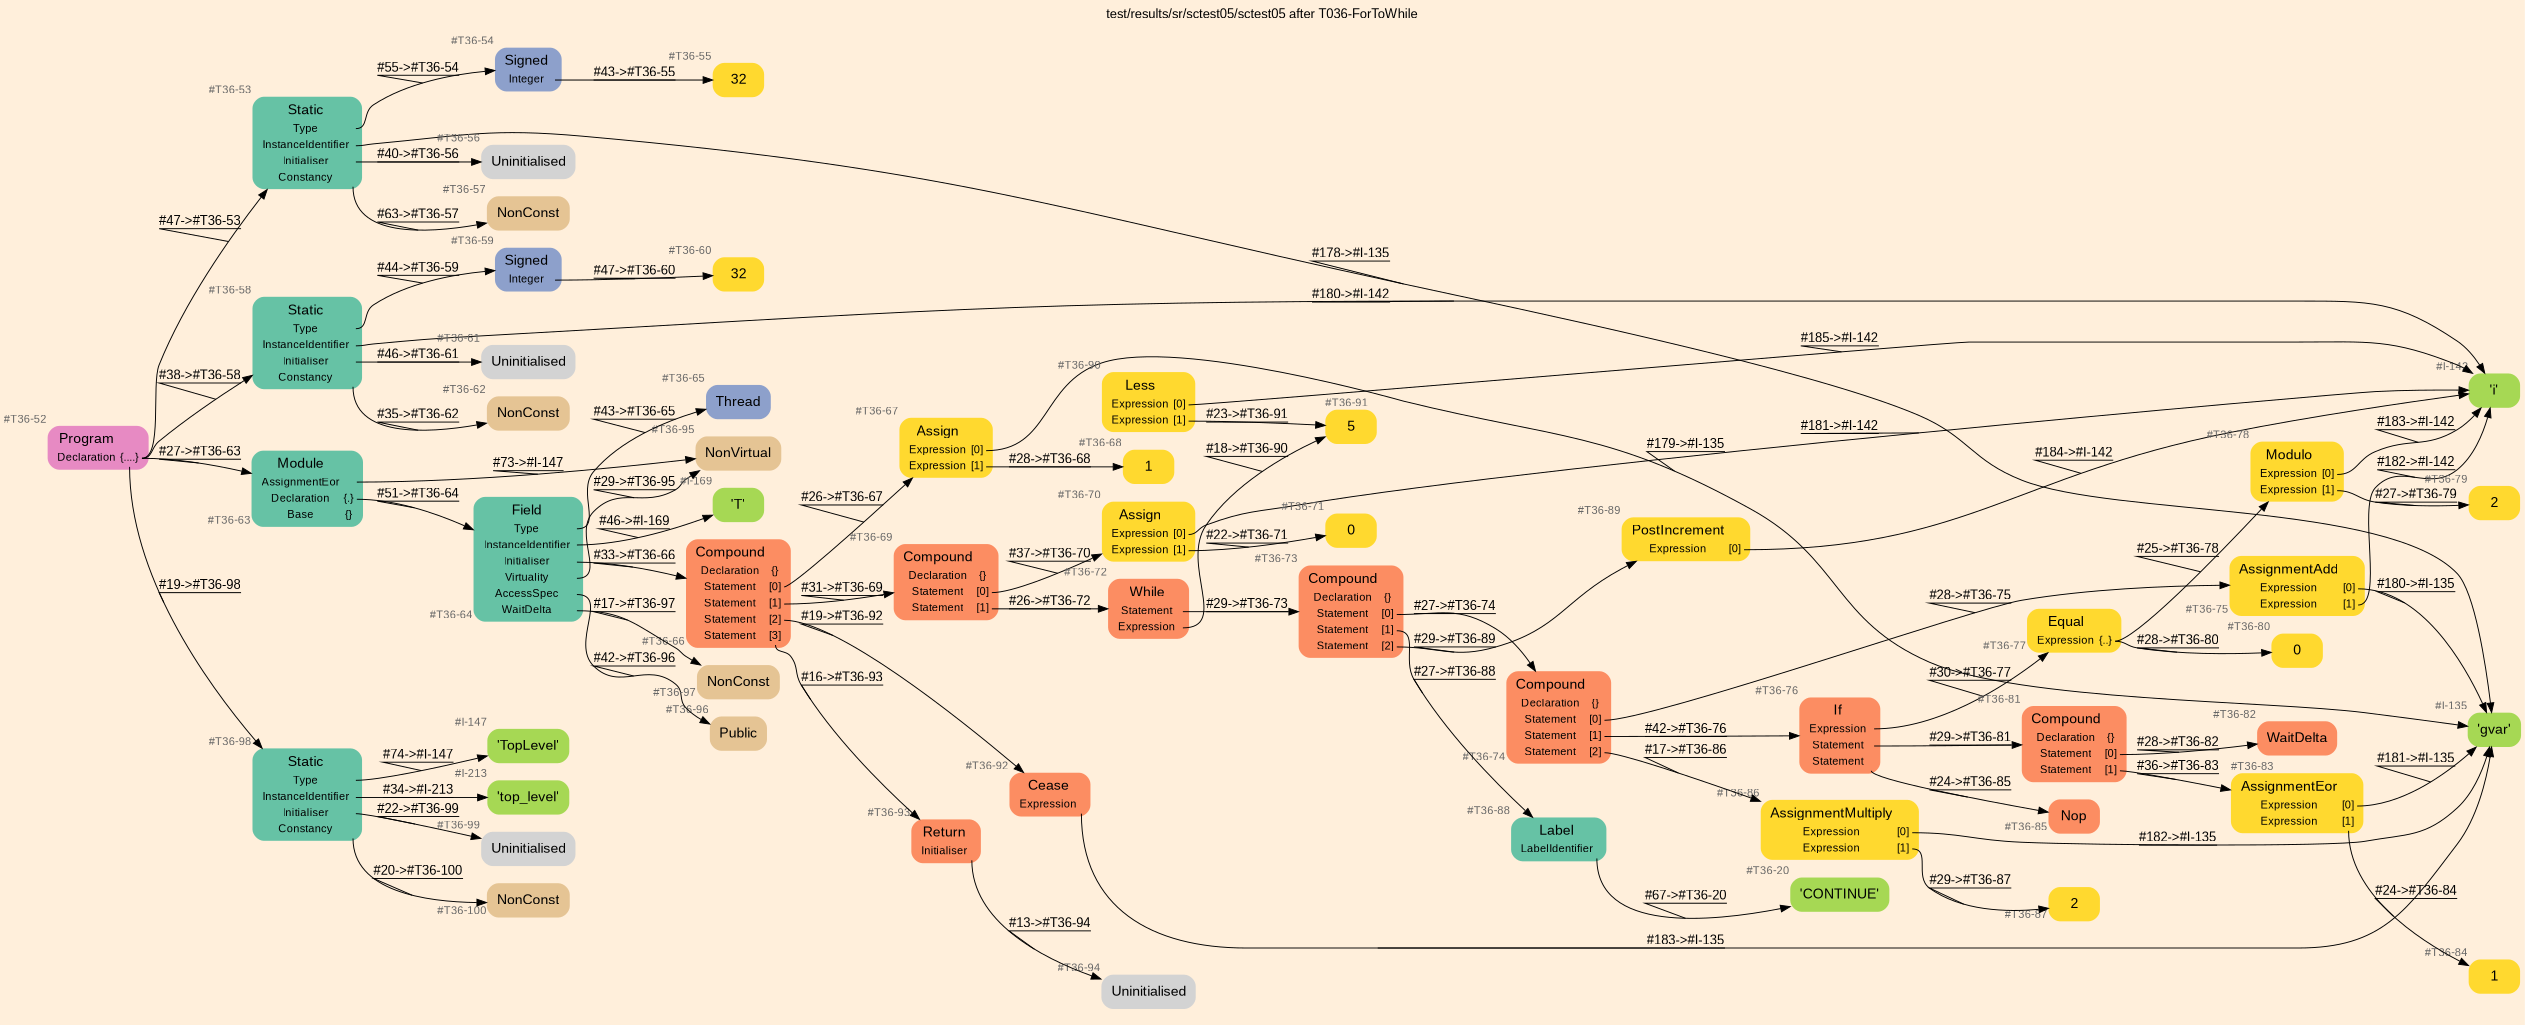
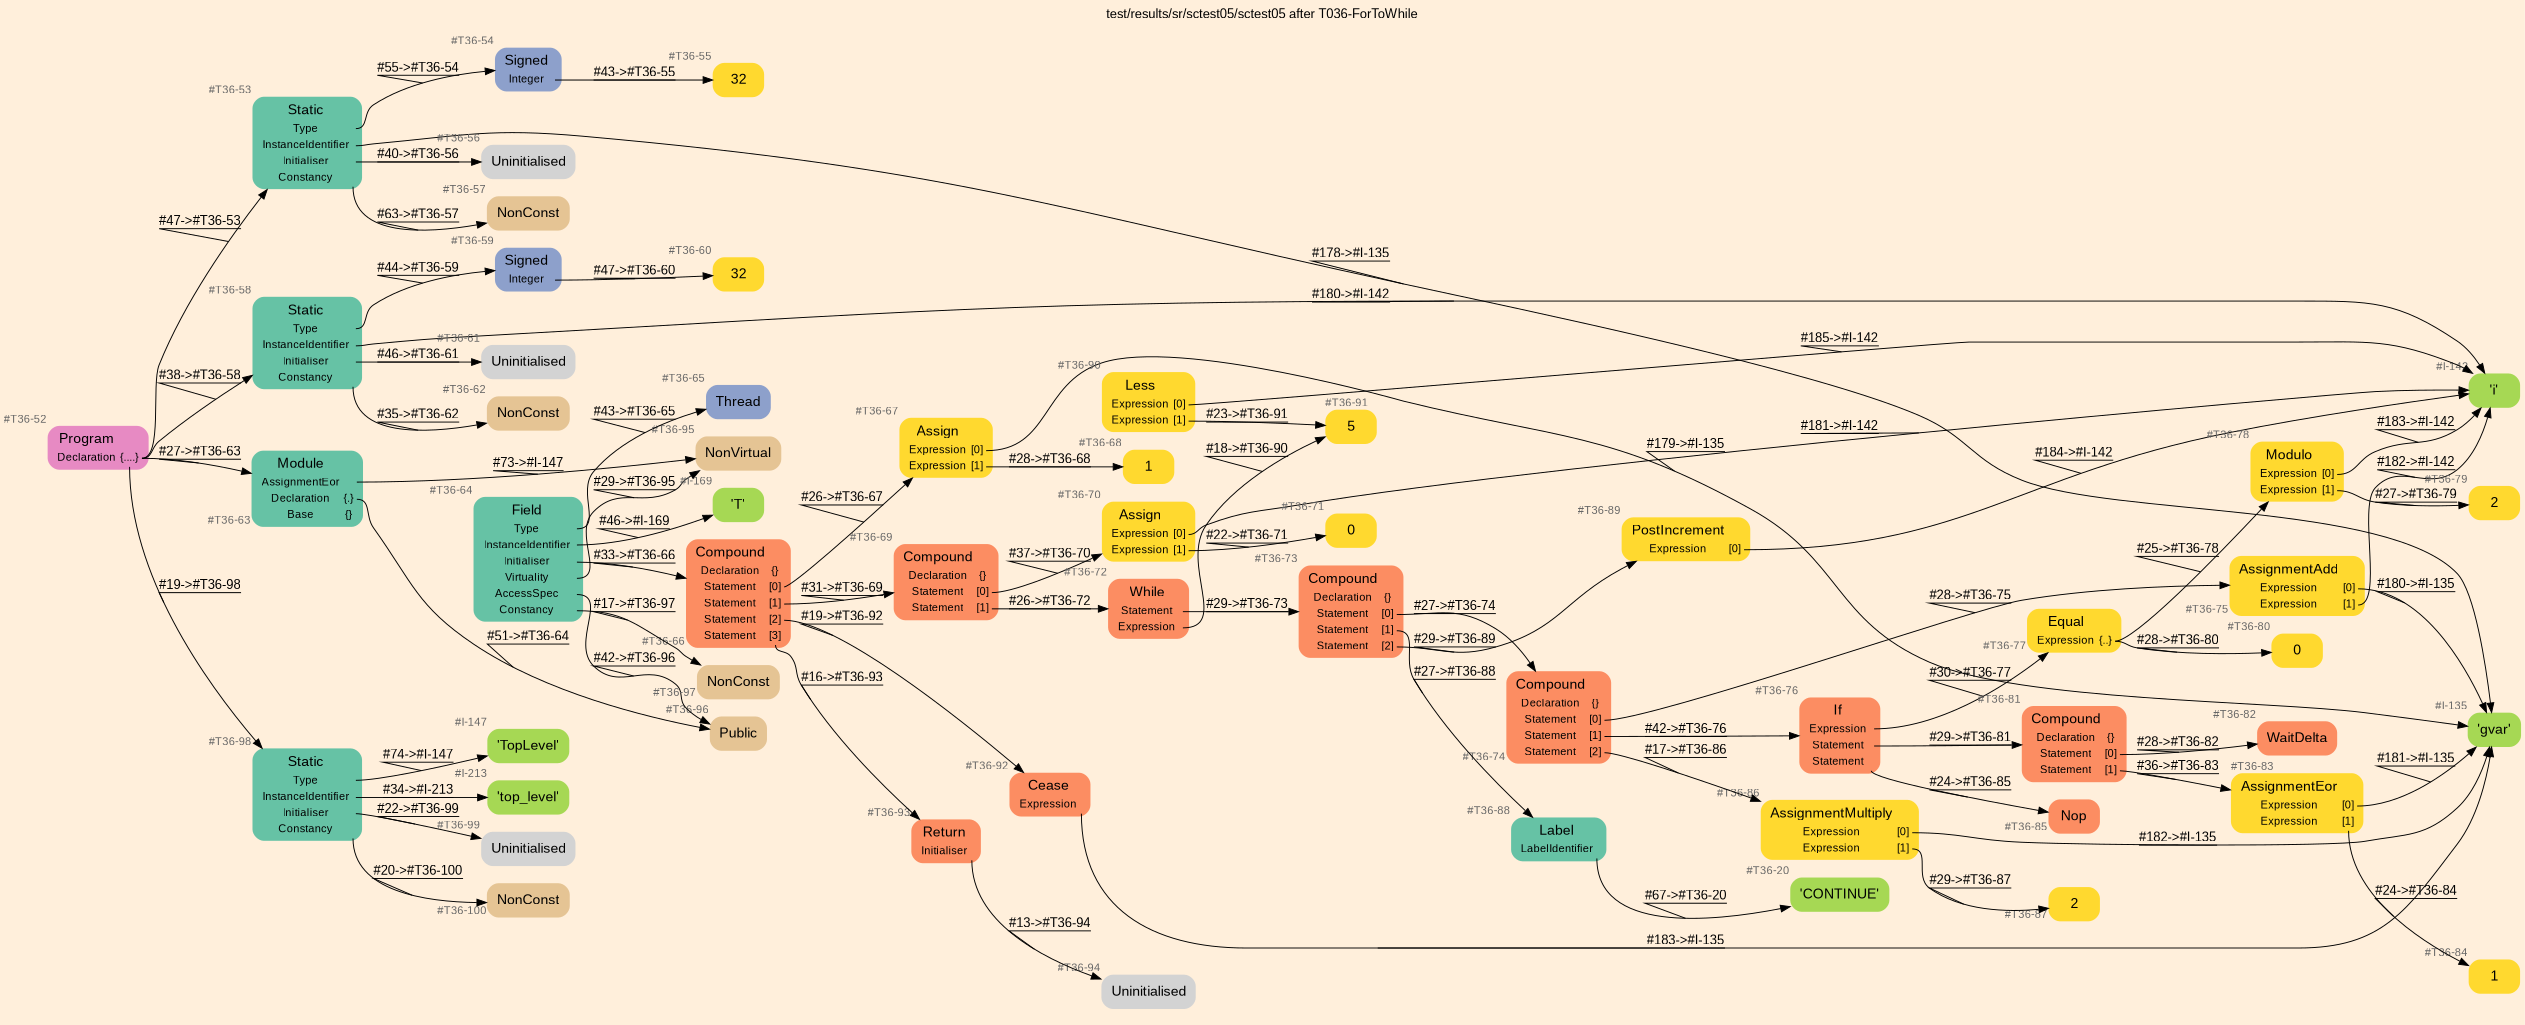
edge "Module" -> "Field": now "Module" -> "Public"
node "Field": text "WaitDelta" -> "Constancy"
